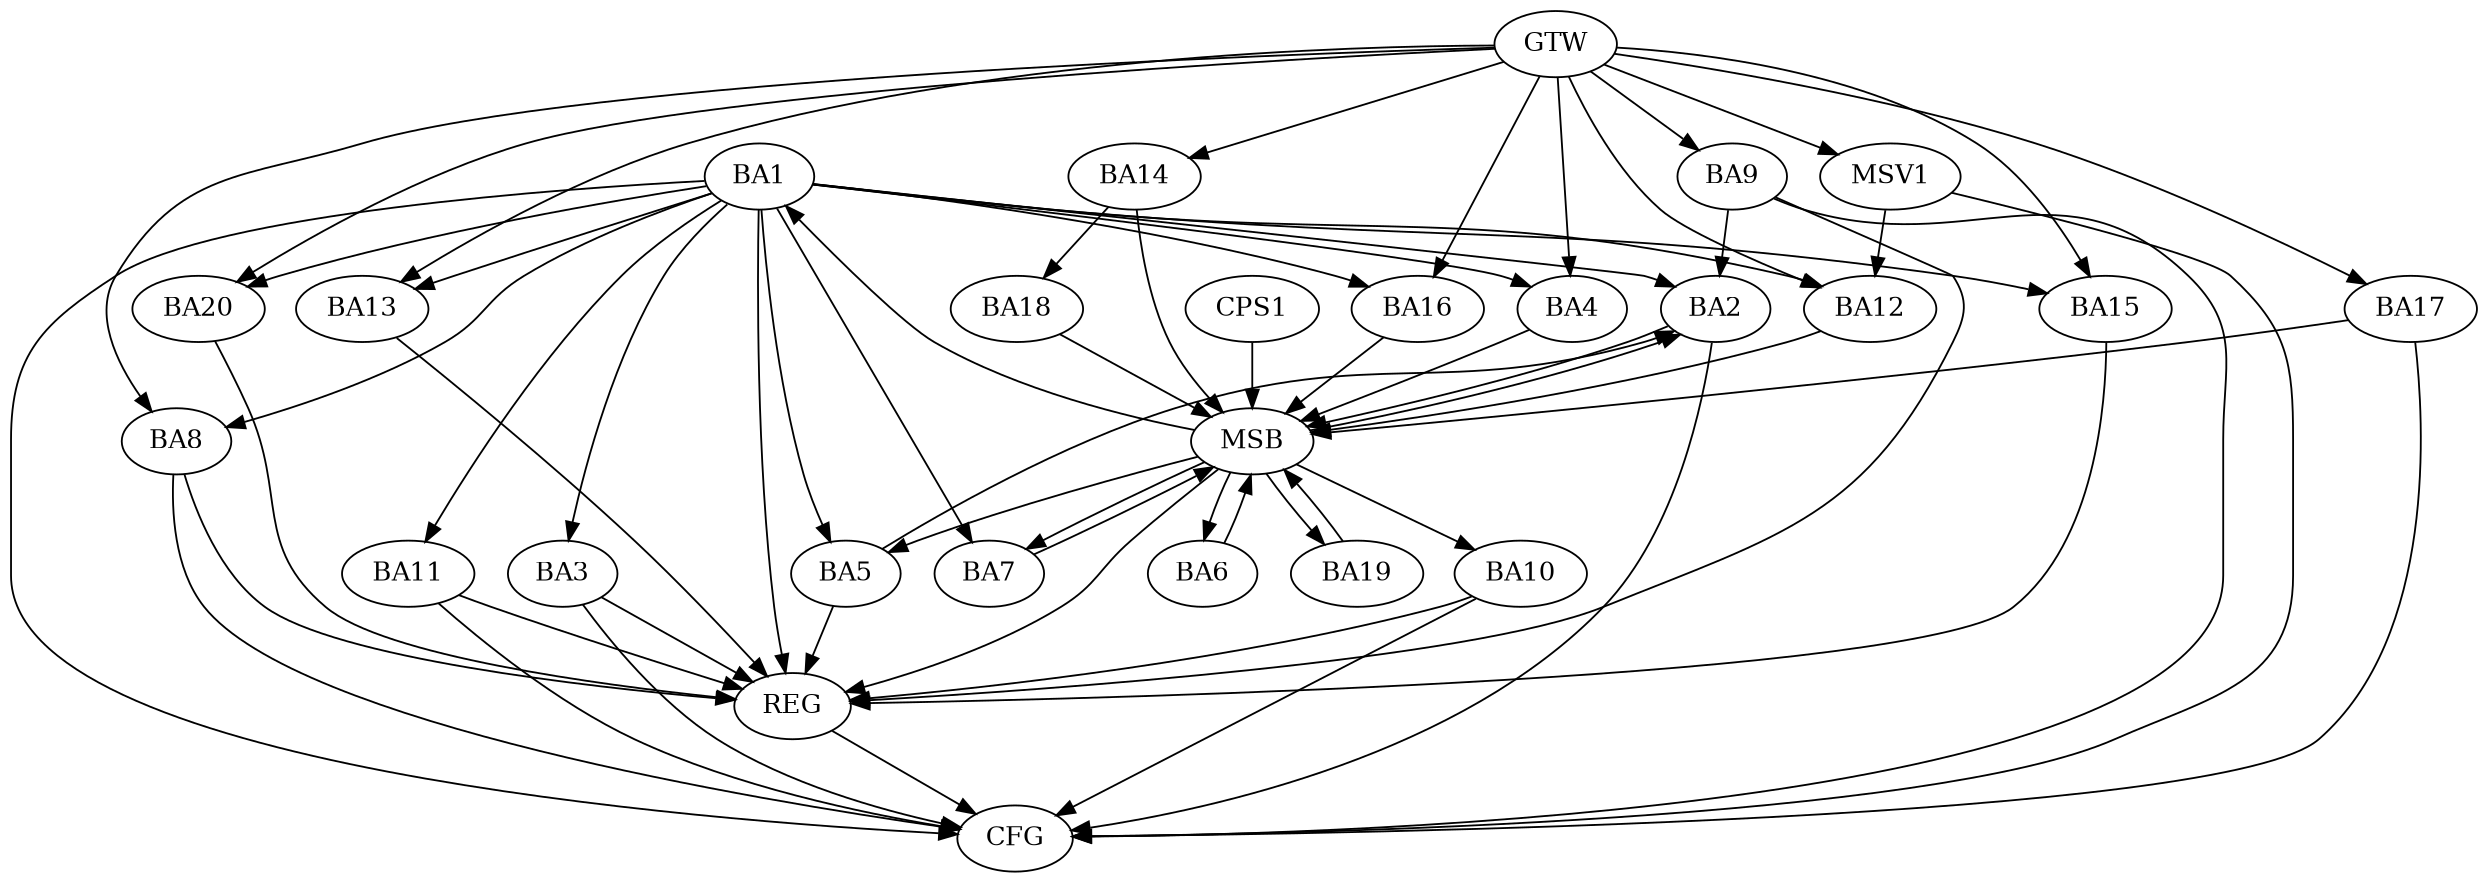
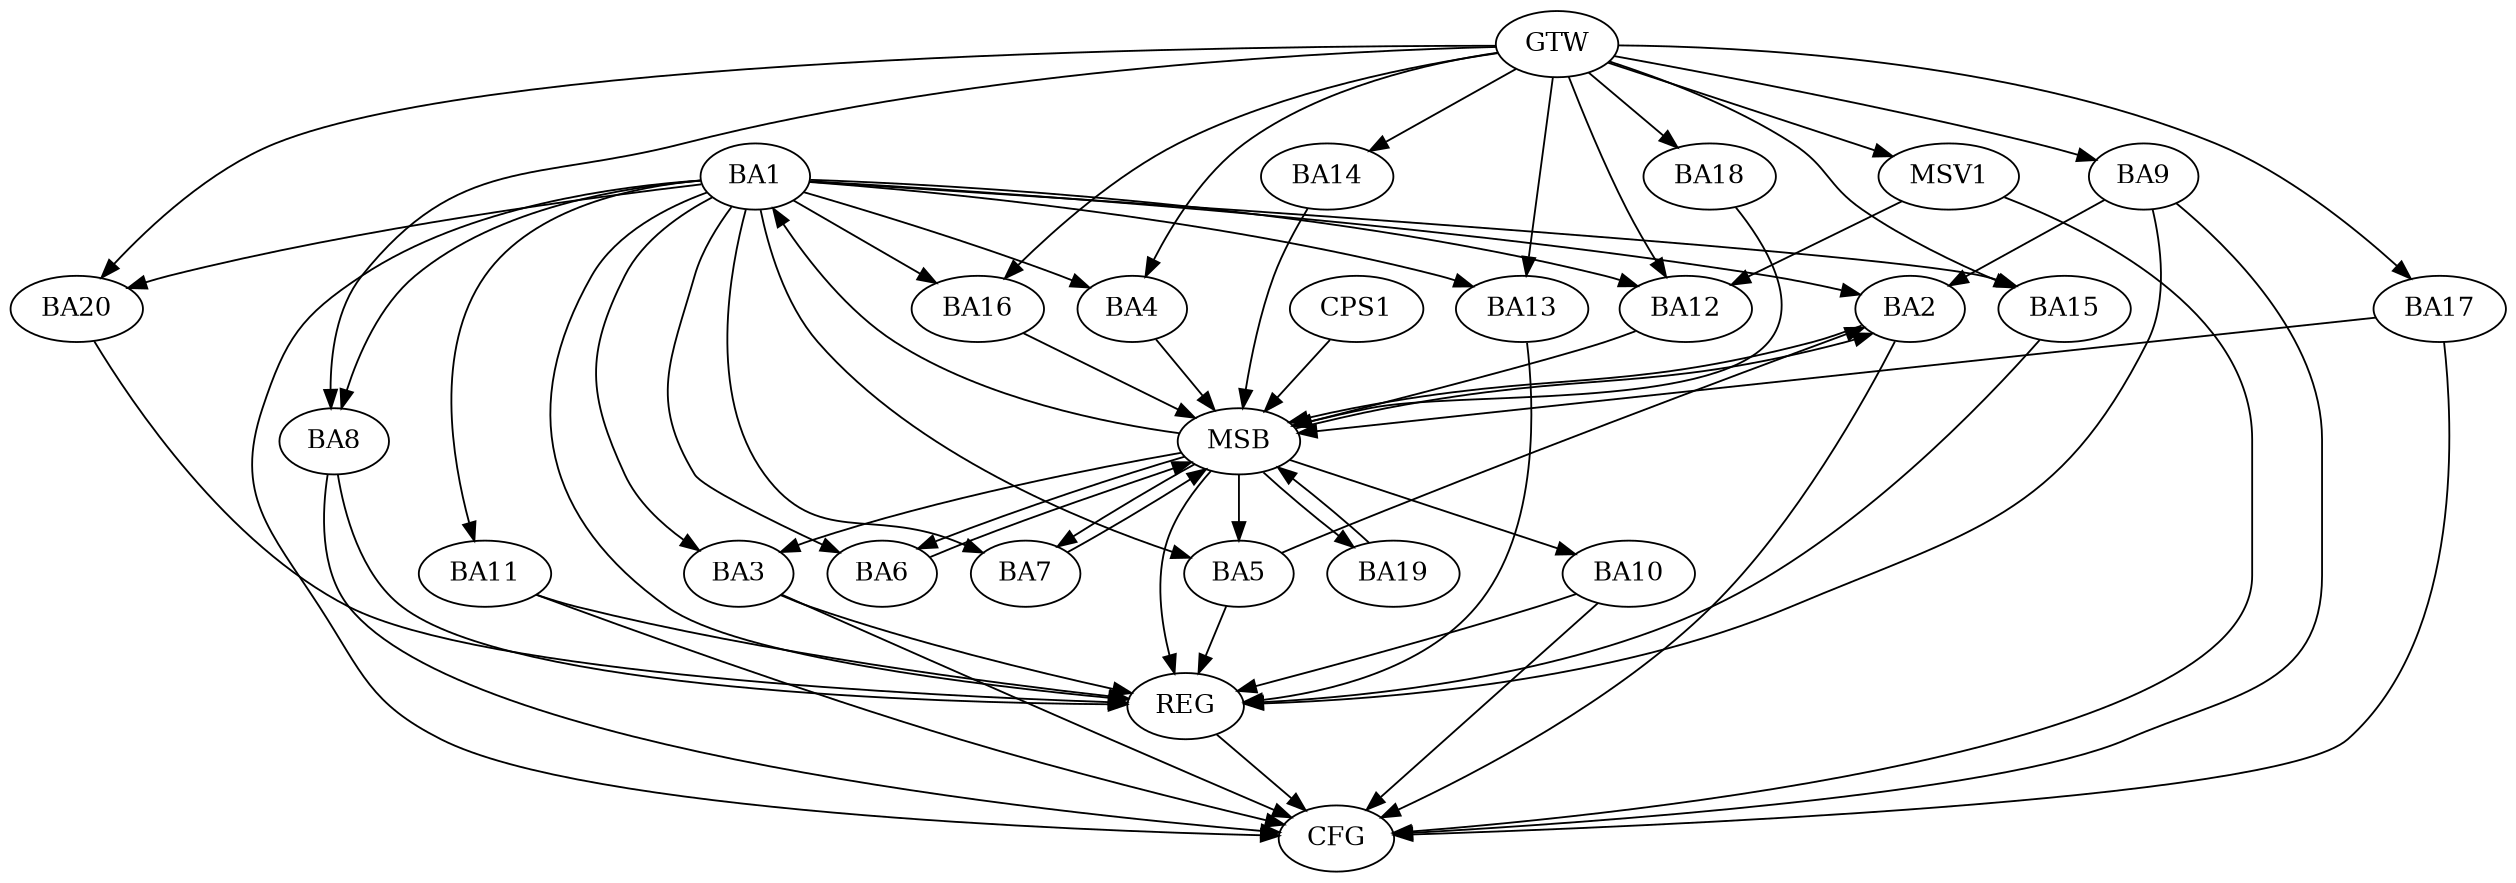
edge "BA14" -> "BA18": now "GTW" -> "BA18"
edge "BA1" -> "BA6": added
edge "MSB" -> "BA3": added
